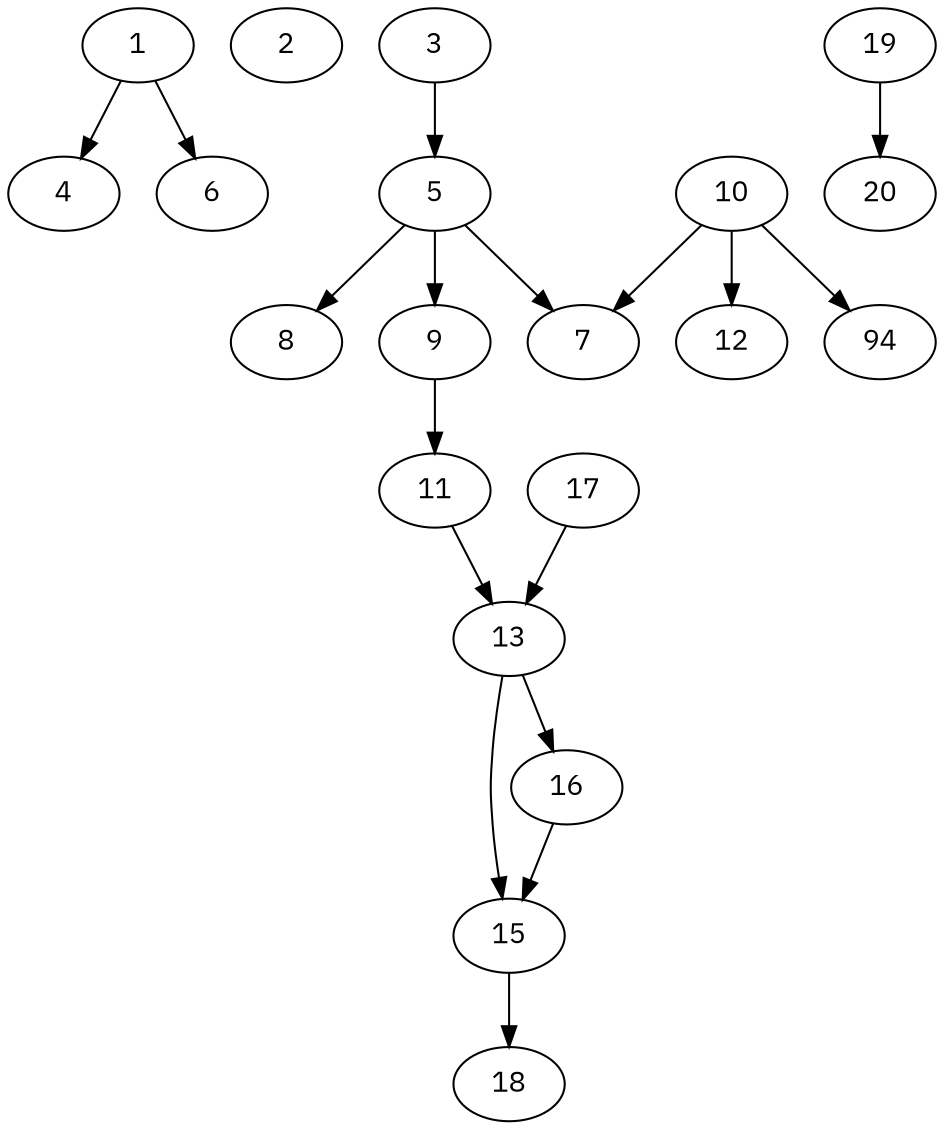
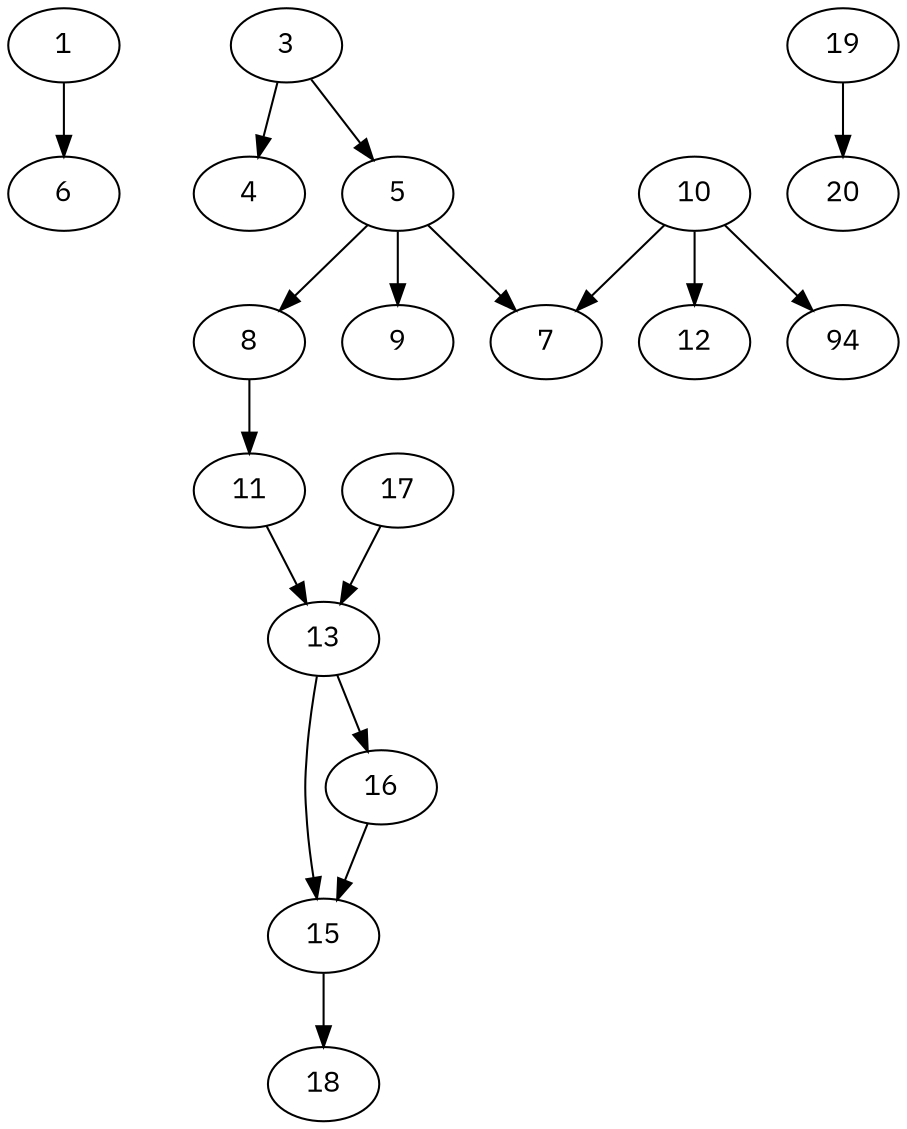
node "2": removed
edge "1" -> "4": now "3" -> "4"
edge "9" -> "11": now "8" -> "11"
